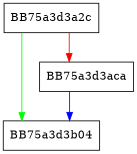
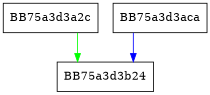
edge "BB75a3d3a2c" -> "BB75a3d3aca": removed
node "BB75a3d3b04": label "BB75a3d3b04" -> "BB75a3d3b24"
